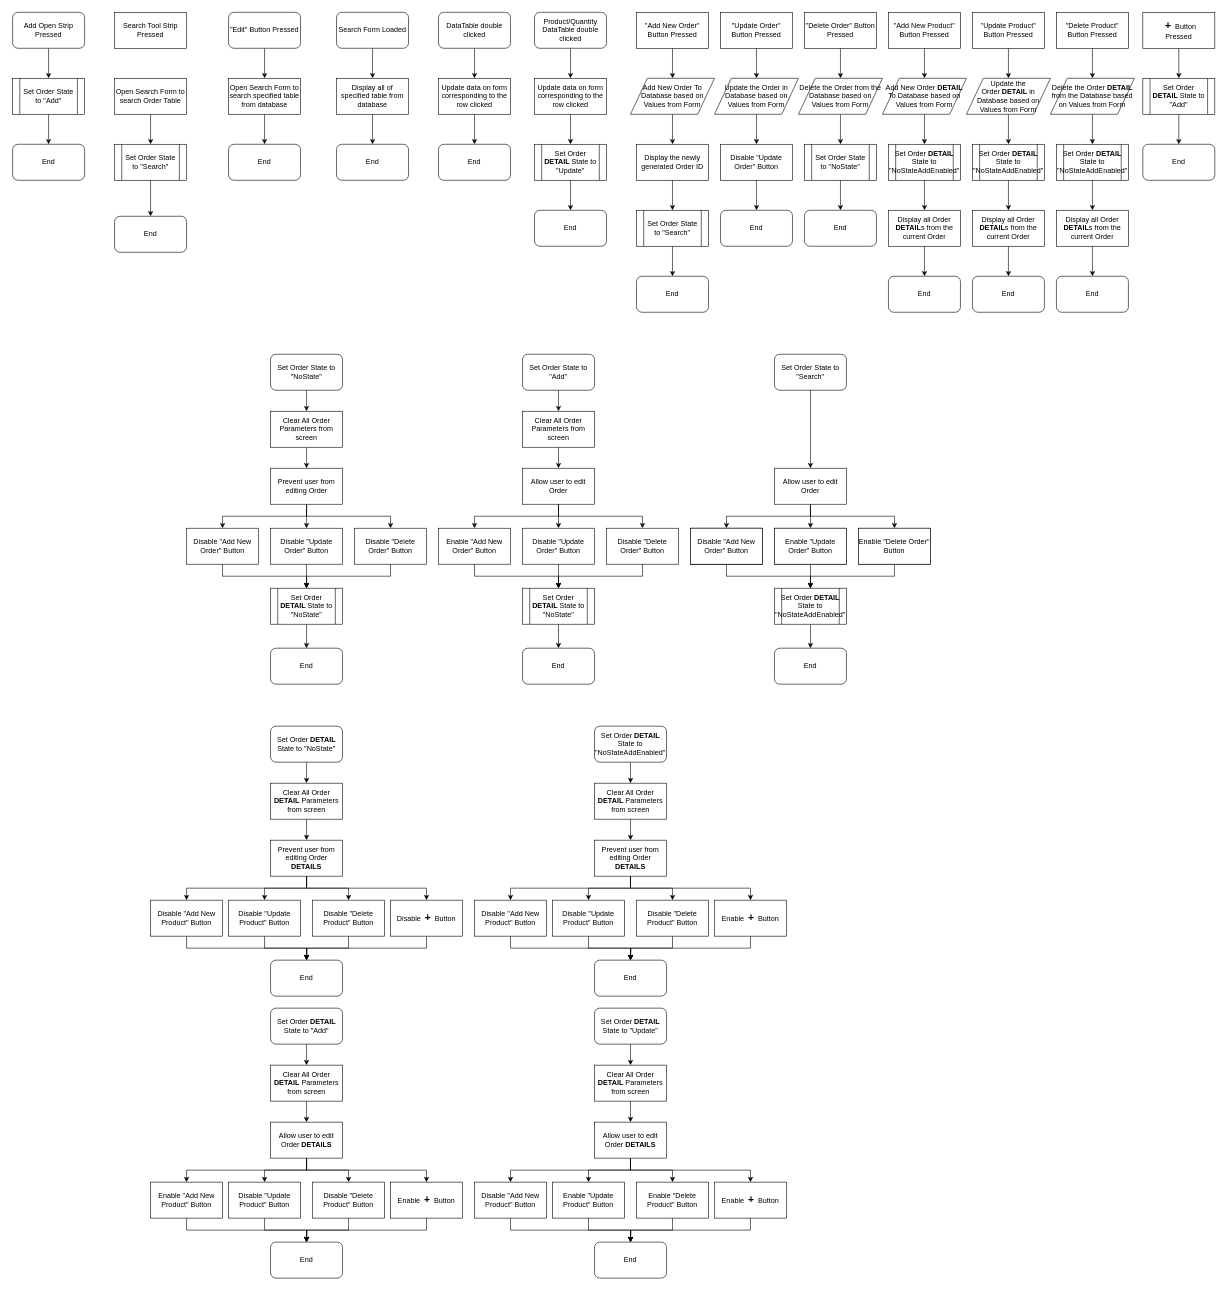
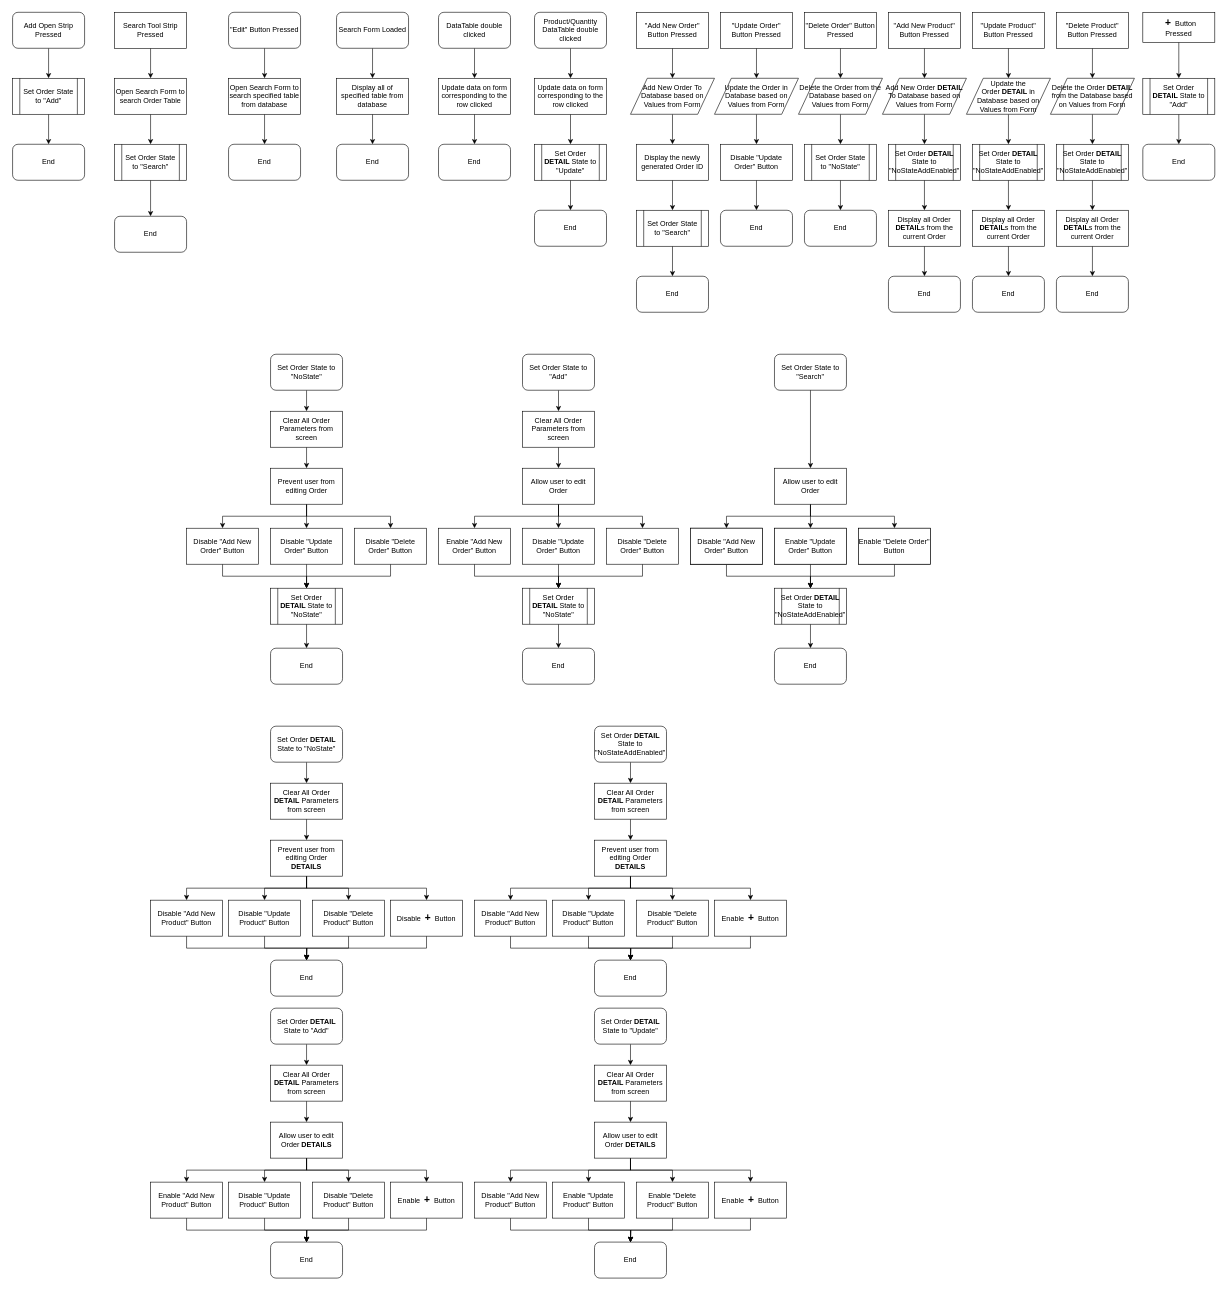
node "+ Button Pressed": size 72x36 -> 72x30
edge "Search Tool Strip Pressed" -> "Open Search Form to search Order Table": added
